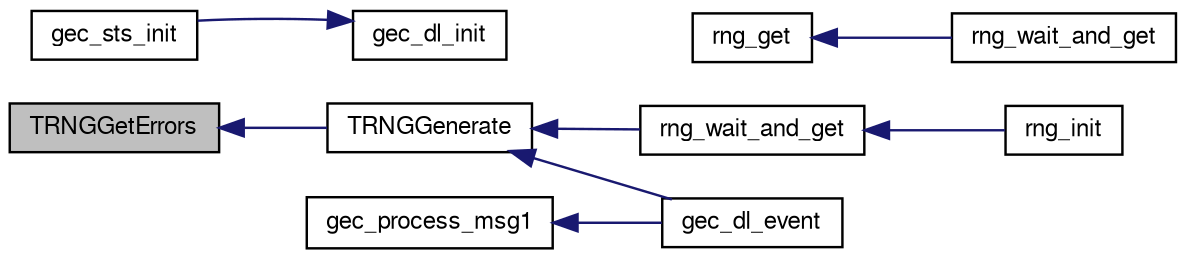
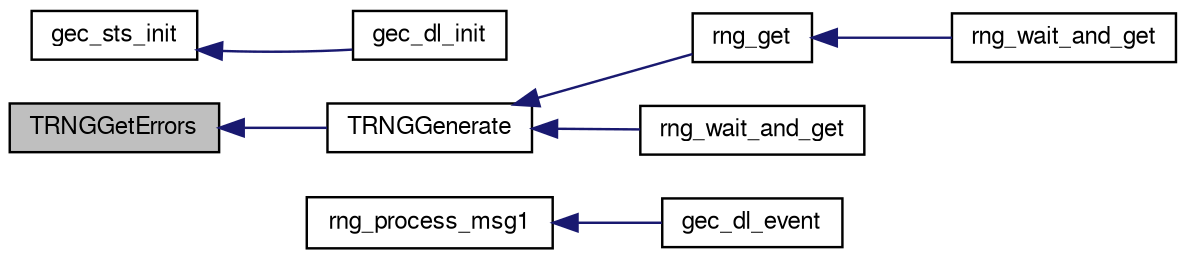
edge "gec_sts_init" -> "gec_dl_init": reversed
node "rng_init": removed
edge "gec_dl_event" -> "TRNGGenerate": now "rng_get" -> "TRNGGenerate"
node "gec_process_msg1": label "gec_process_msg1" -> "rng_process_msg1"
